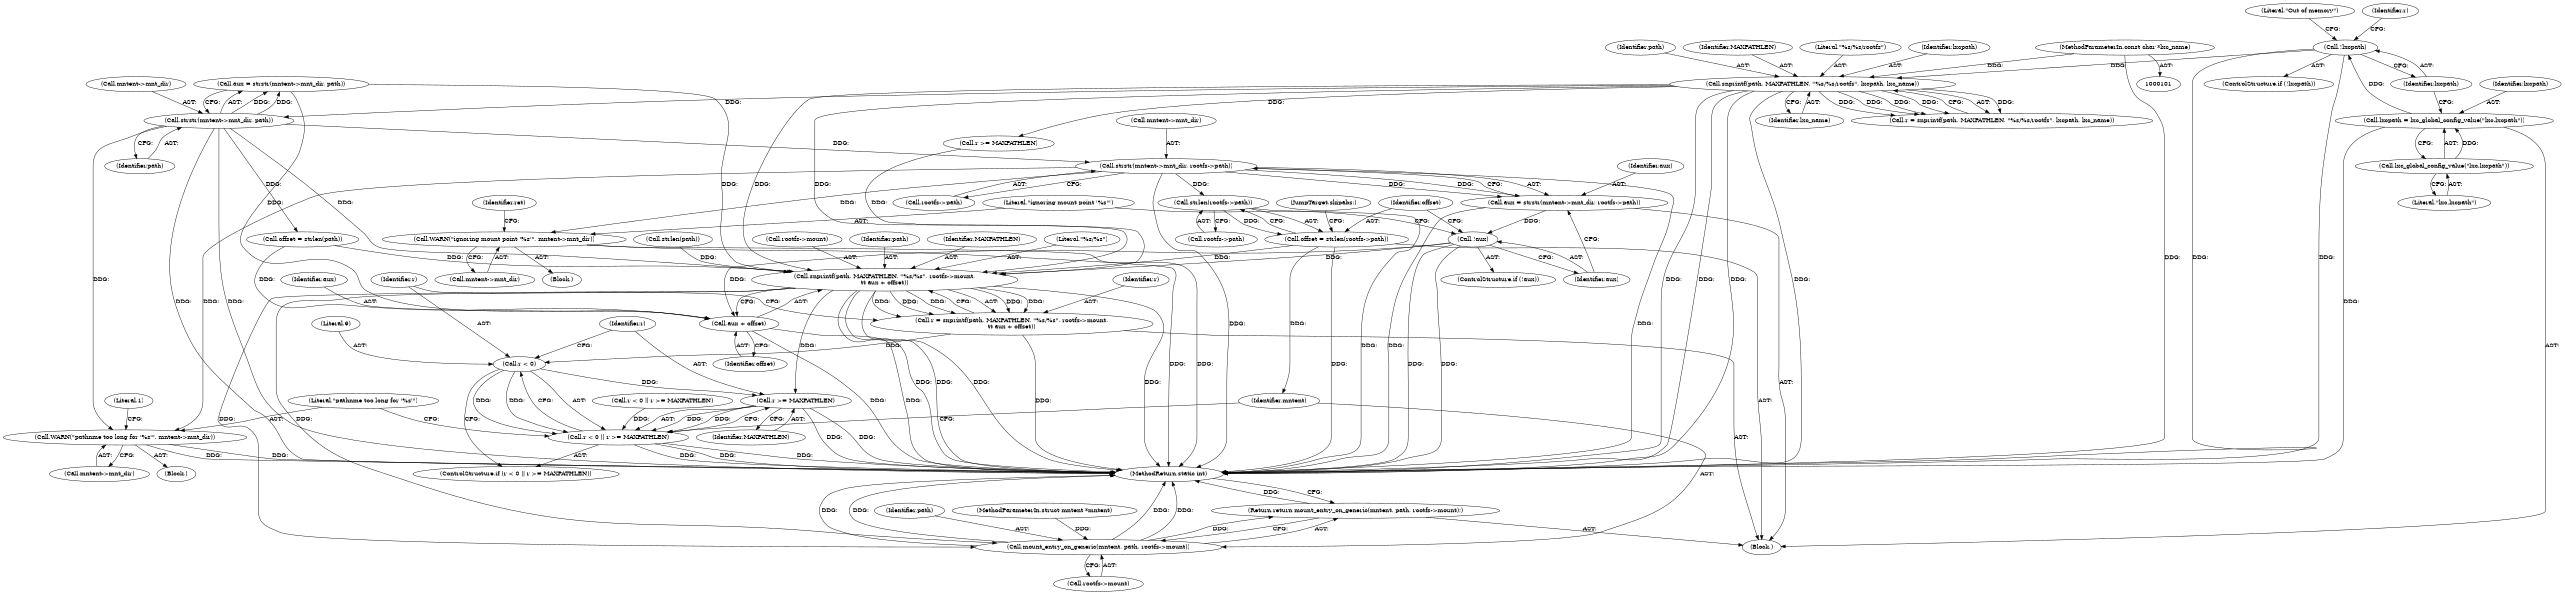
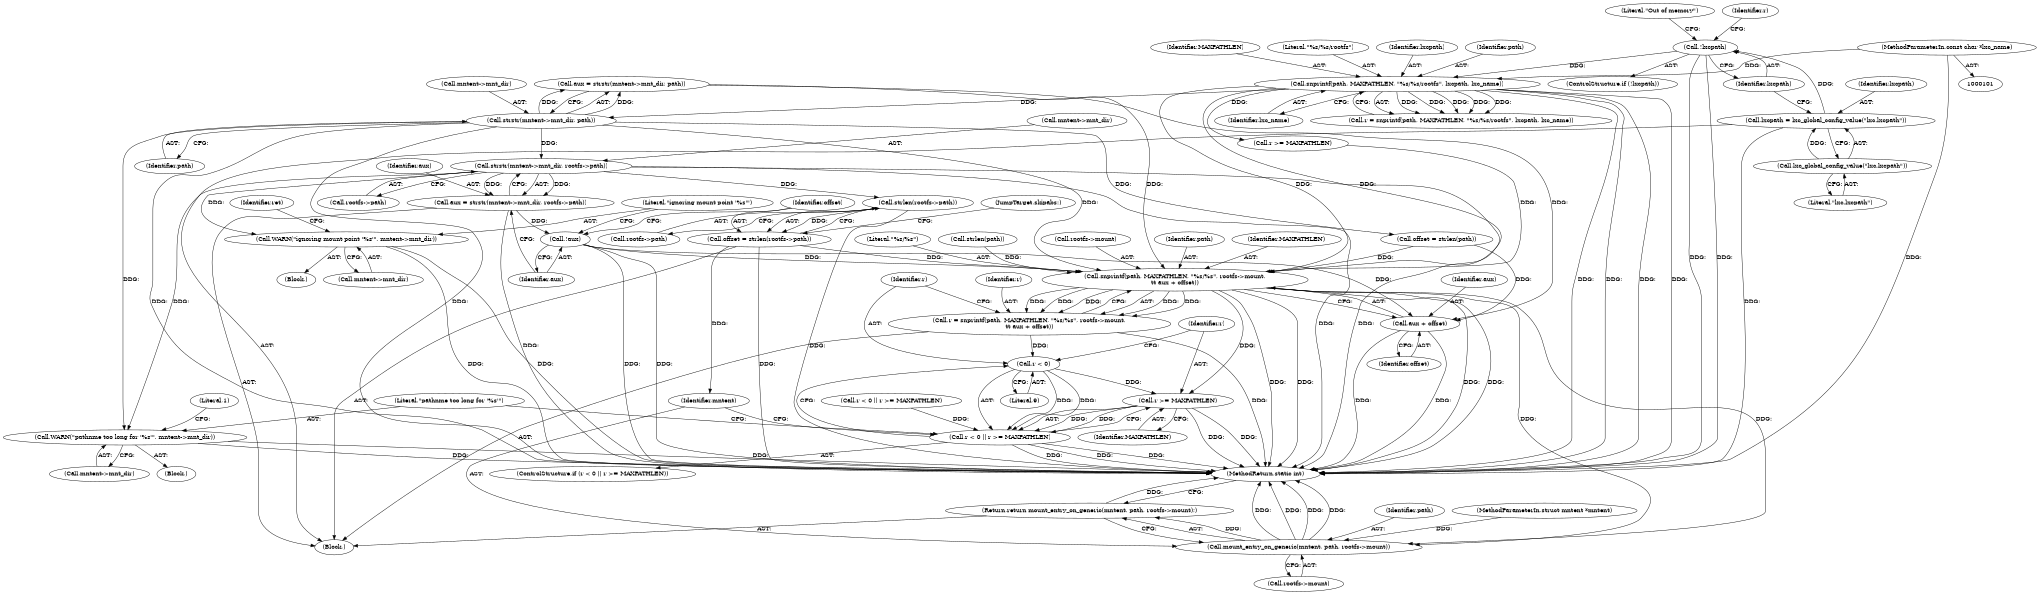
node "(ControlStructure,if (!aux))": removed
edge "(Call,r < 0)" -> "(ControlStructure,if (r < 0 || r >= MAXPATHLEN))": now "(Call,r < 0)" -> "(Literal,9)"
